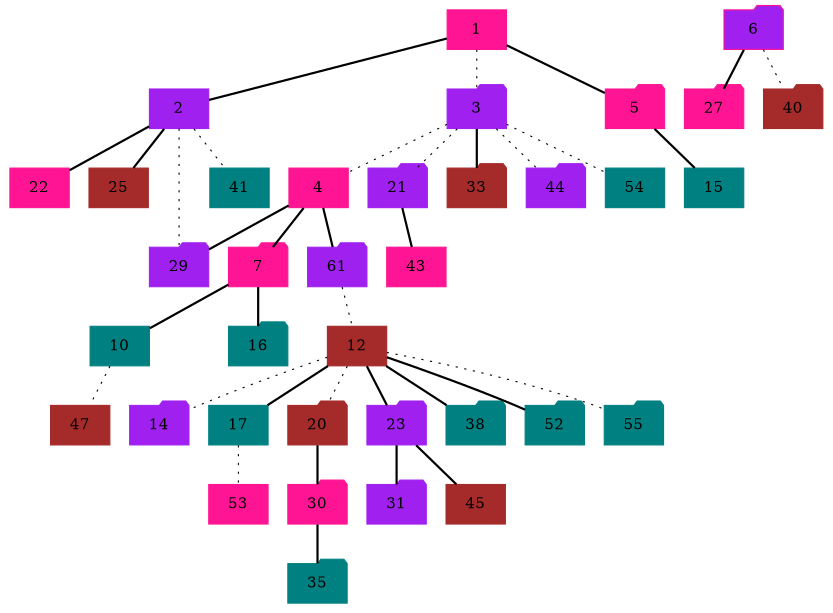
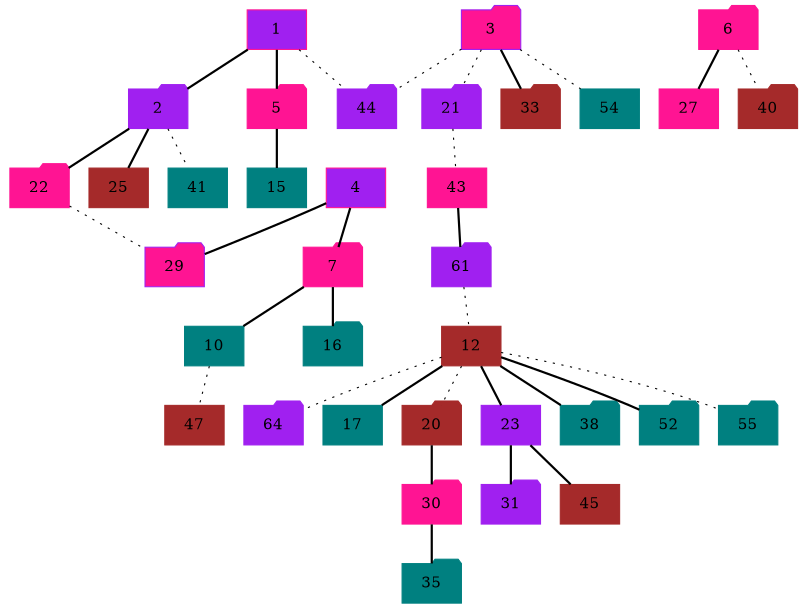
node "1": fillcolor deeppink -> purple
node "6": fillcolor purple -> deeppink
edge "1" -- "3": now "1" -- "44"
node "2": shape box -> folder
node "3": fillcolor purple -> deeppink
node "27": shape folder -> box
edge "3" -- "4": removed
node "22": shape box -> folder
edge "2" -- "29": now "22" -- "29"
node "4": fillcolor deeppink -> purple
edge "4" -- "61": now "43" -- "61"
edge "21" -- "43": style bold -> dotted
node "29": fillcolor purple -> deeppink
node "14": label "14" -> "64"
node "23": shape folder -> box
node "53": removed
